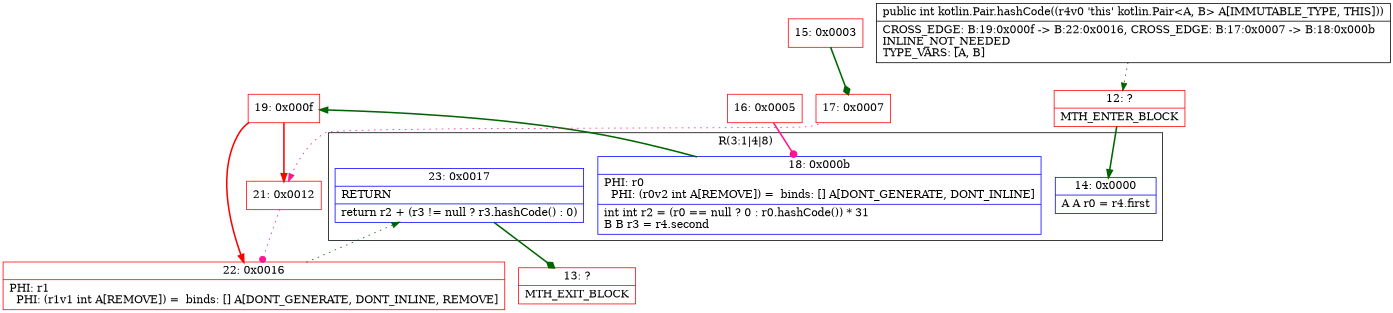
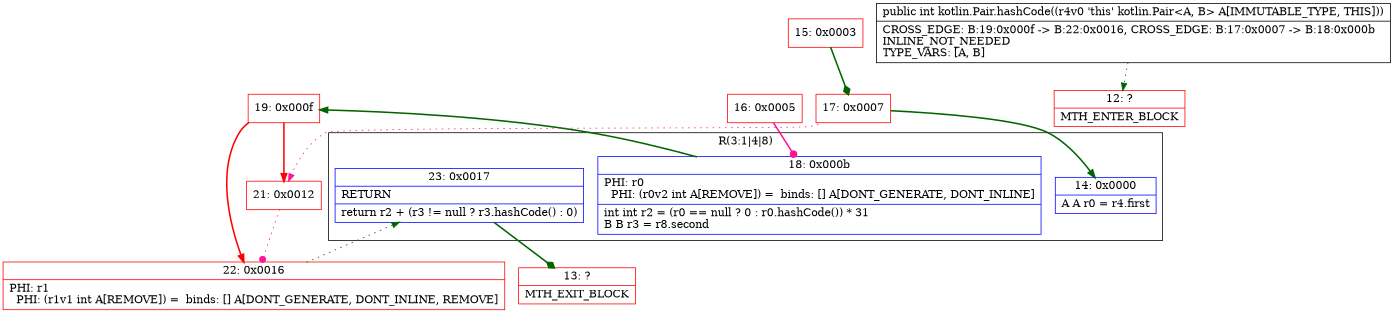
edge "12: ?" -> "14: 0x0000": now "17: 0x0007" -> "14: 0x0000"
node "18: 0x000b": text "B B r3 = r4.second" -> "B B r3 = r8.second"
